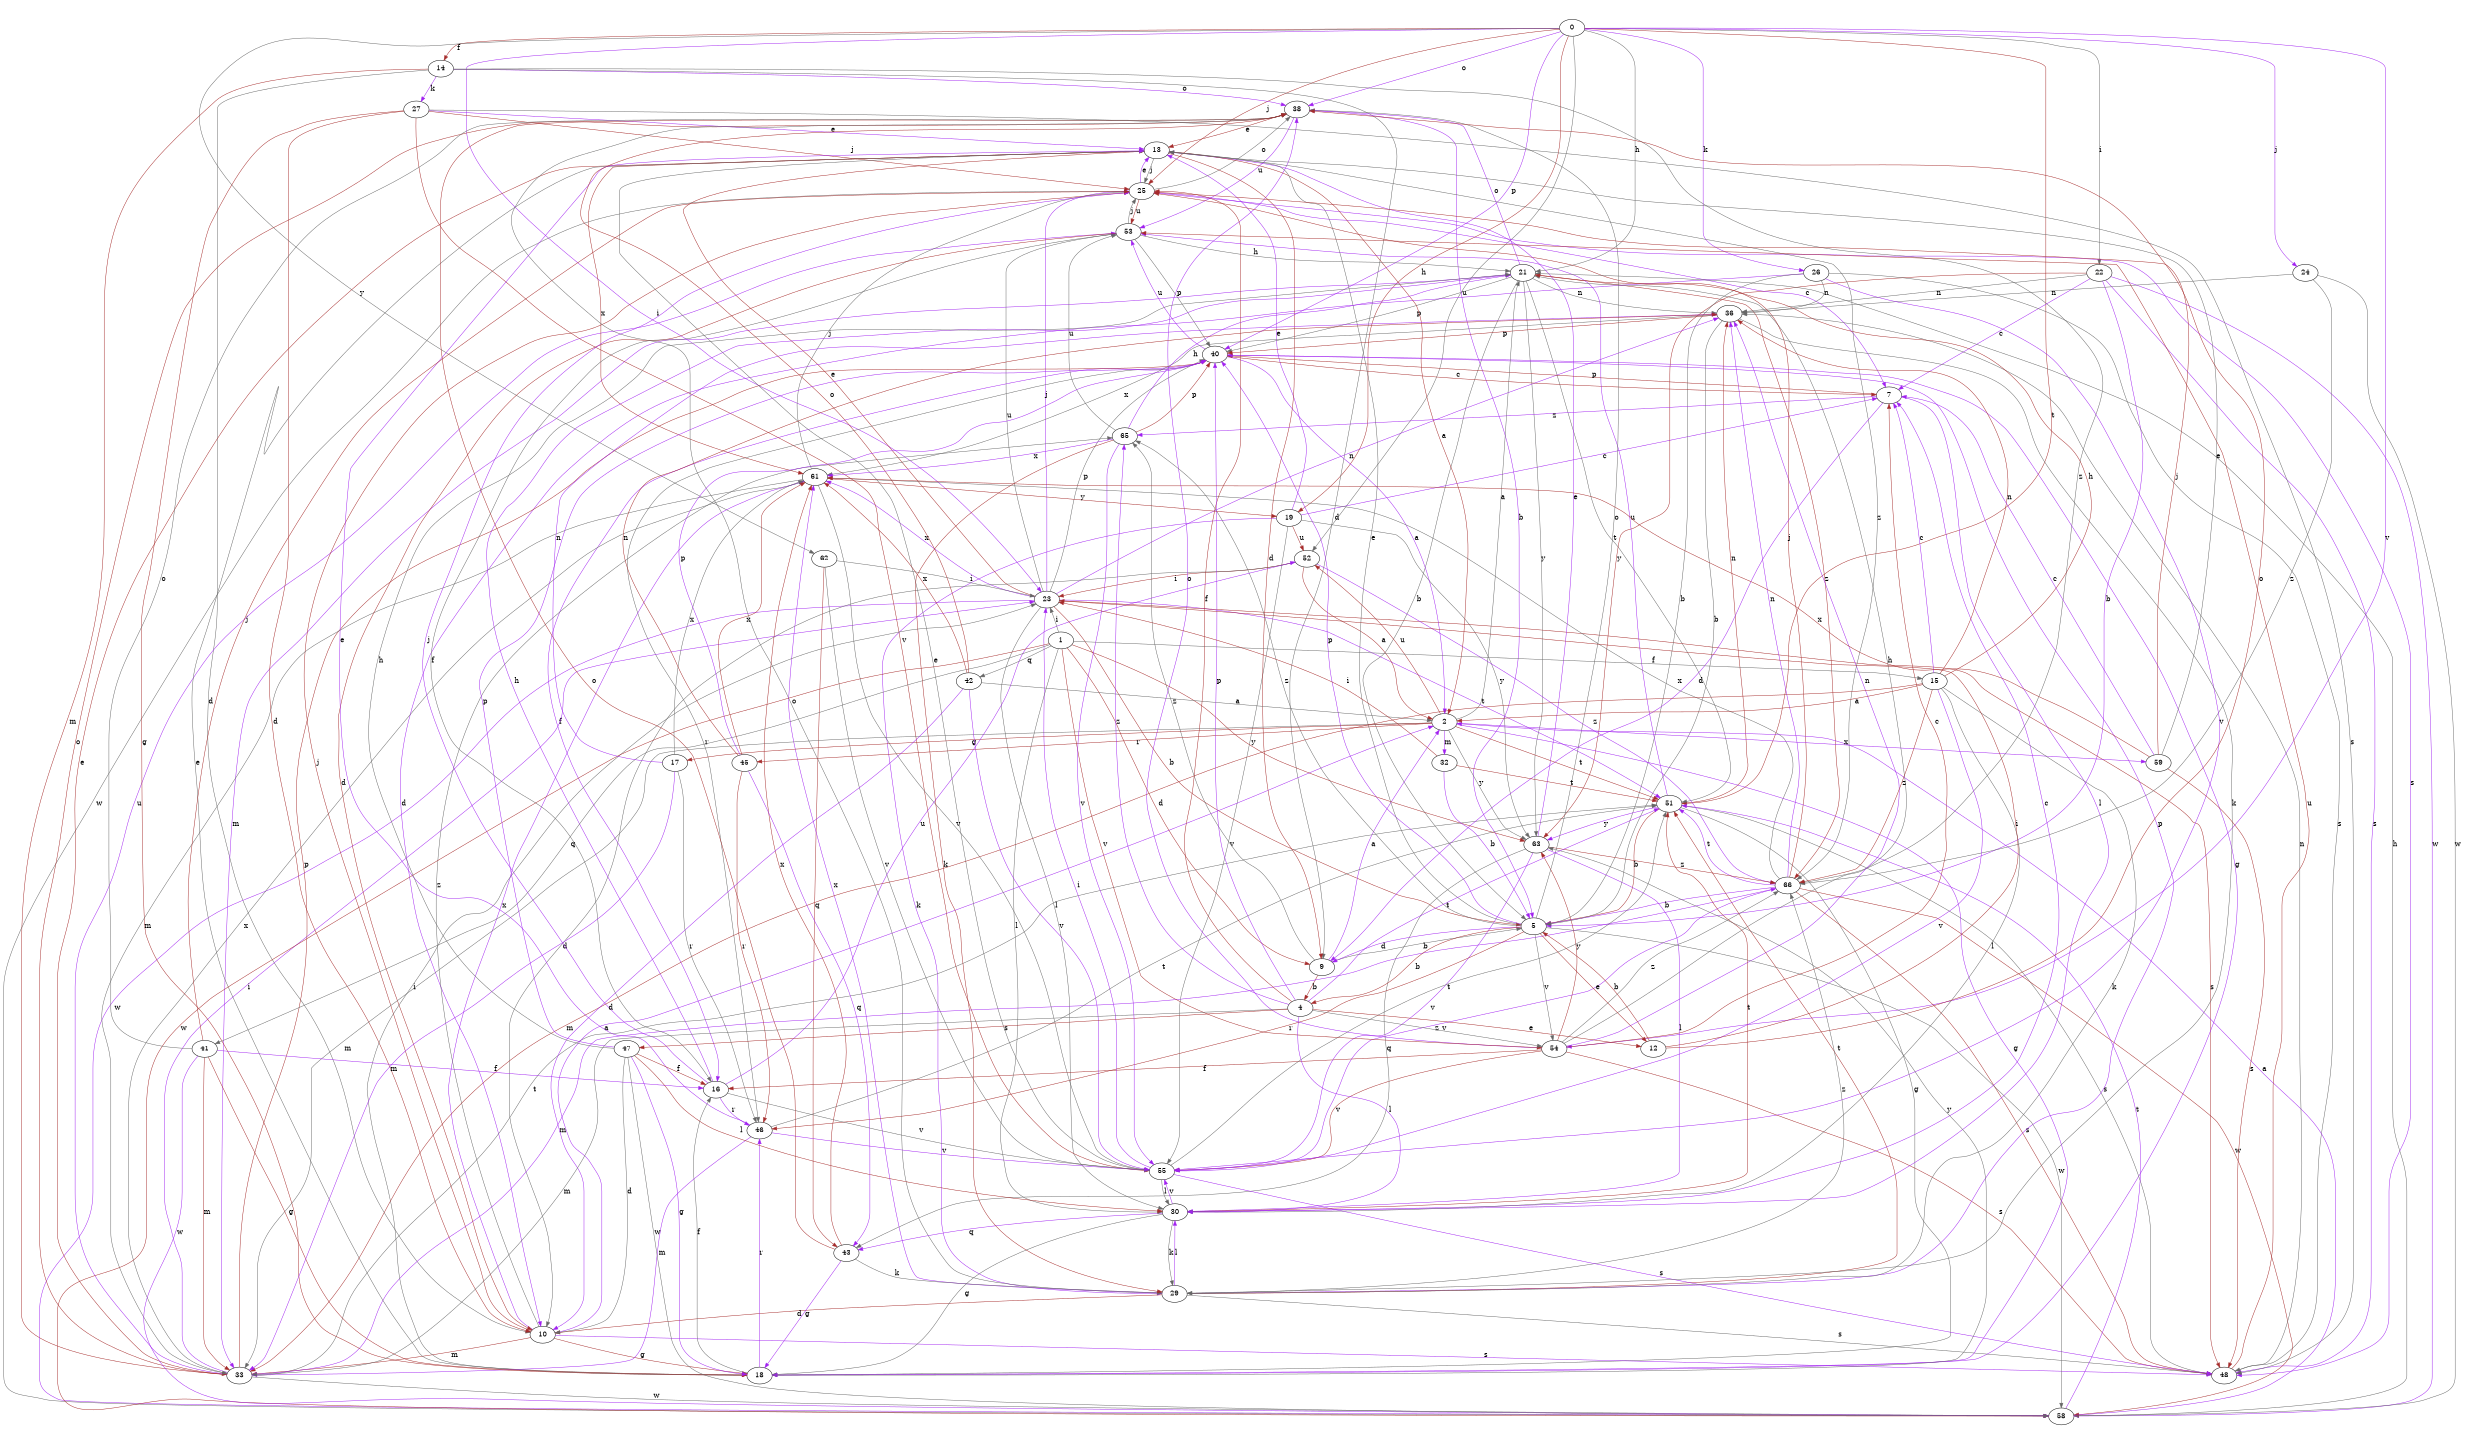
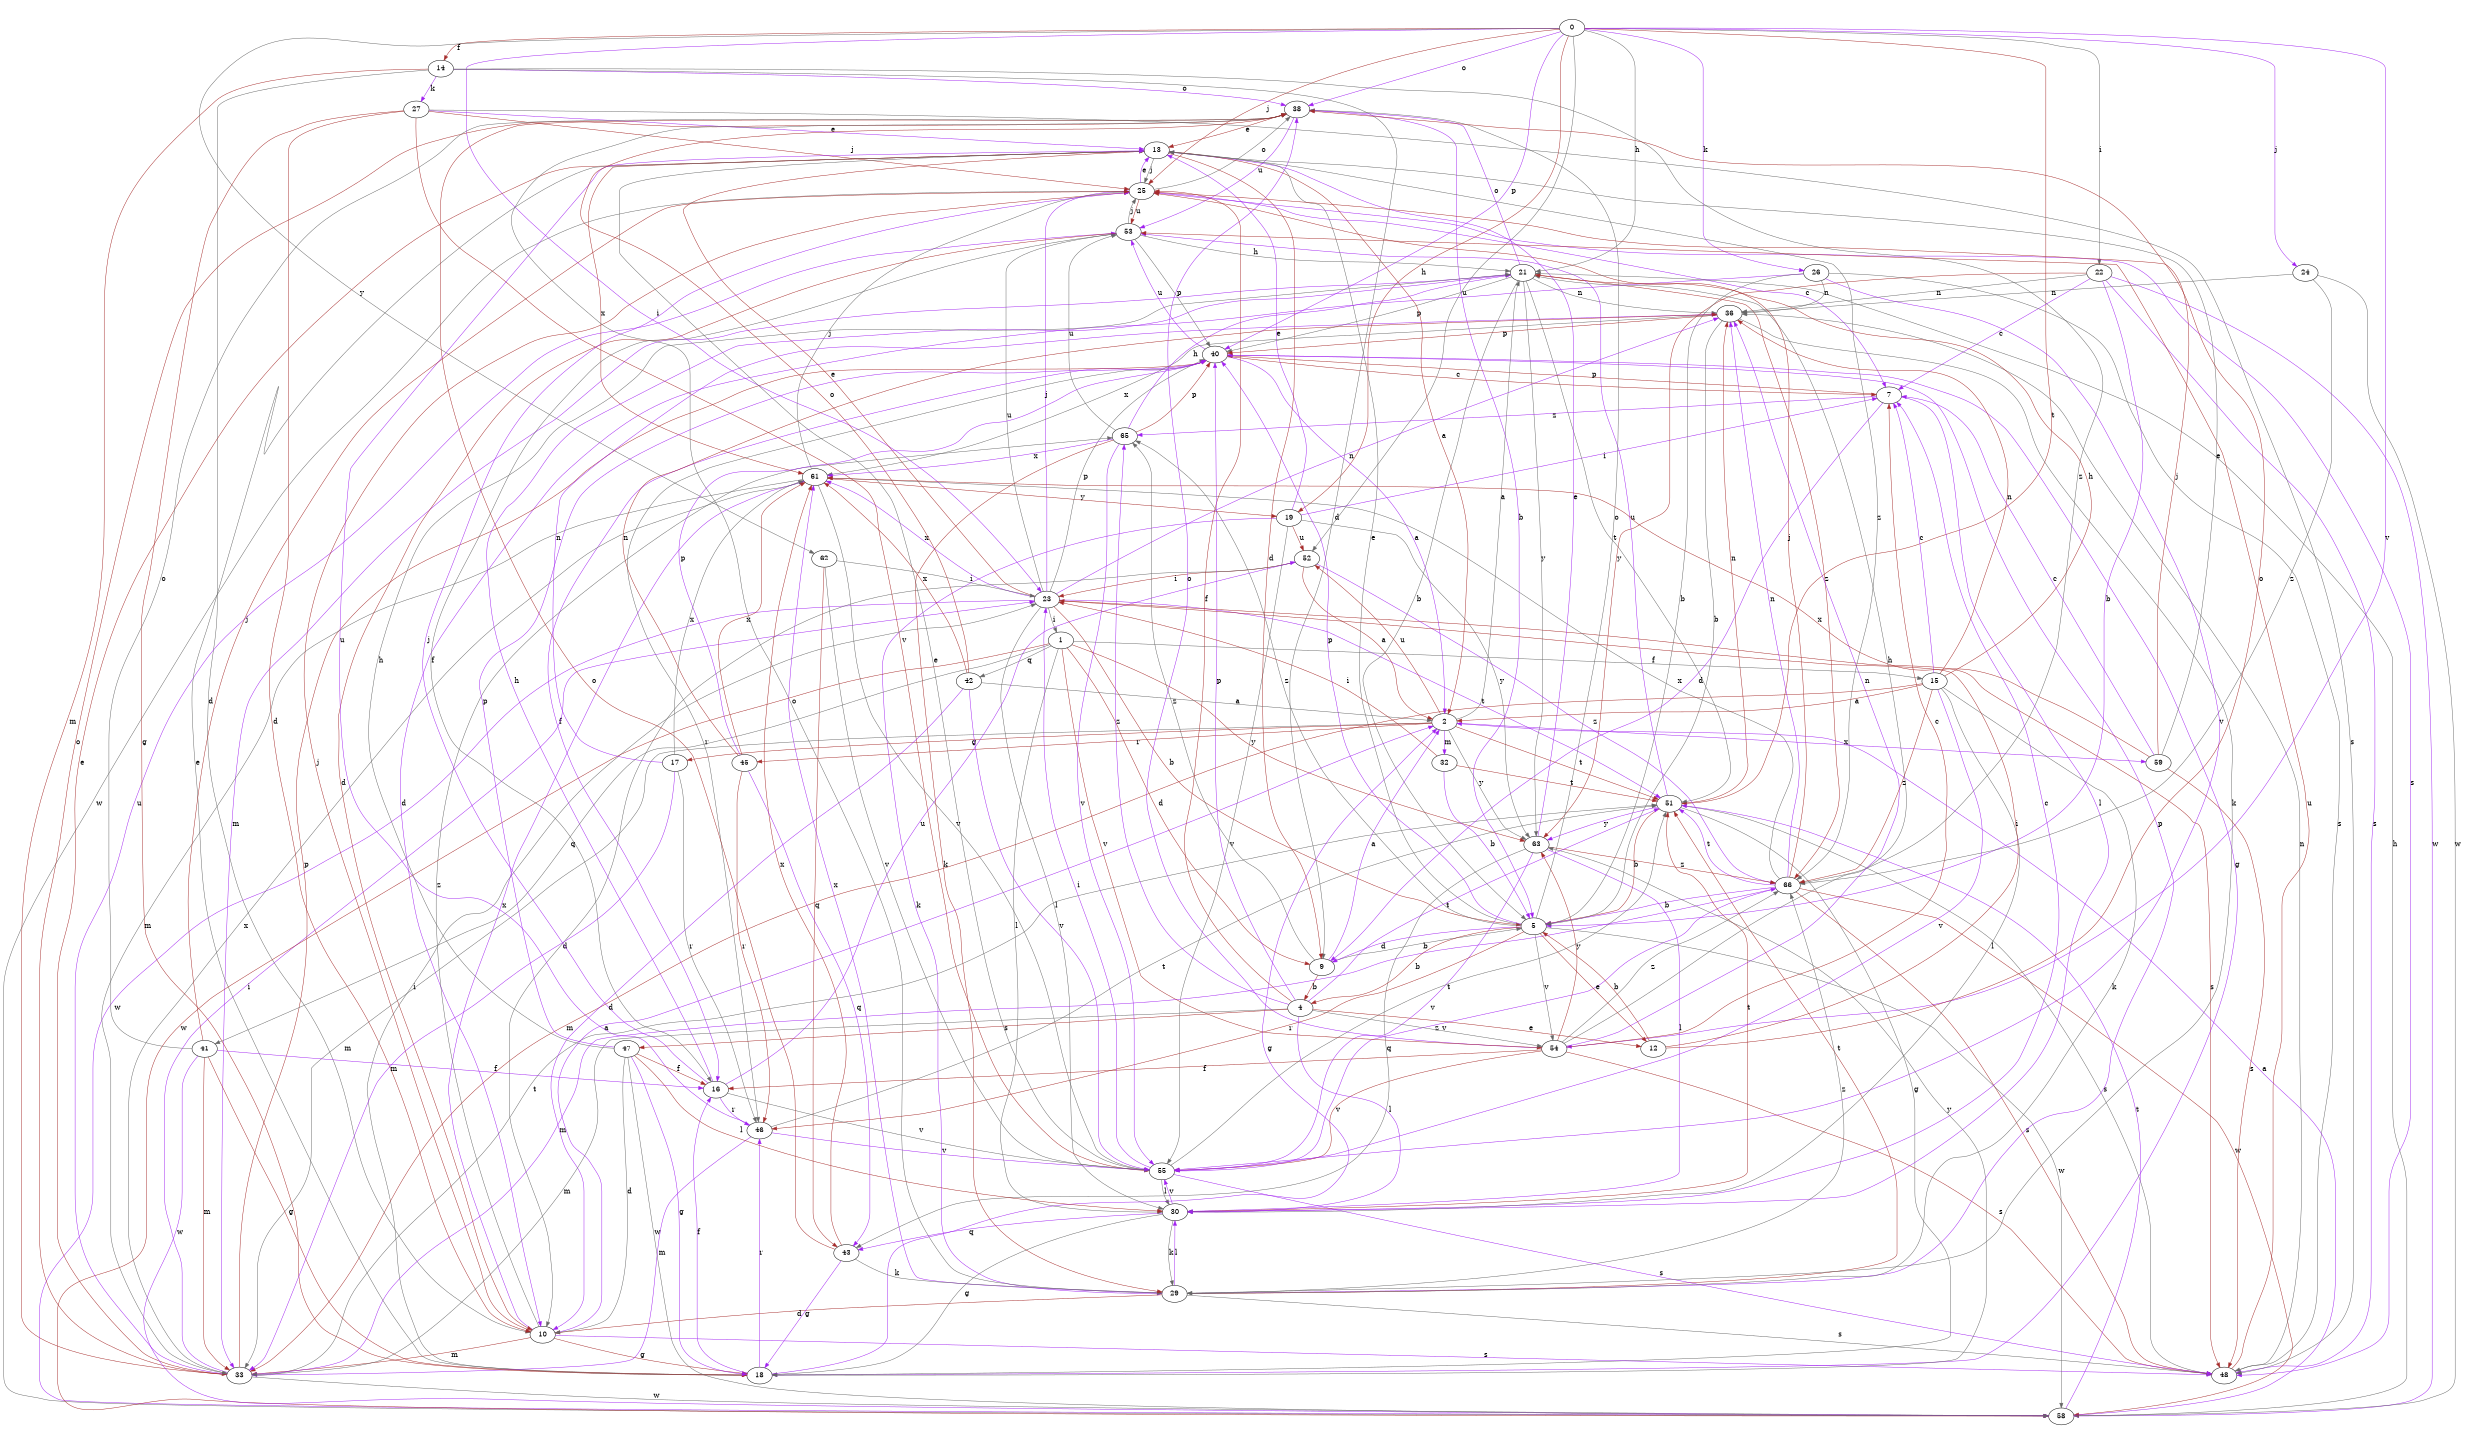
edge "19" -> "7": label "c" -> "i"
edge "1" -> "23": reversed
edge "46" -> "13": label "e" -> "u"
edge "18" -> "16": color gray40 -> purple
edge "2" -> "18": reversed
